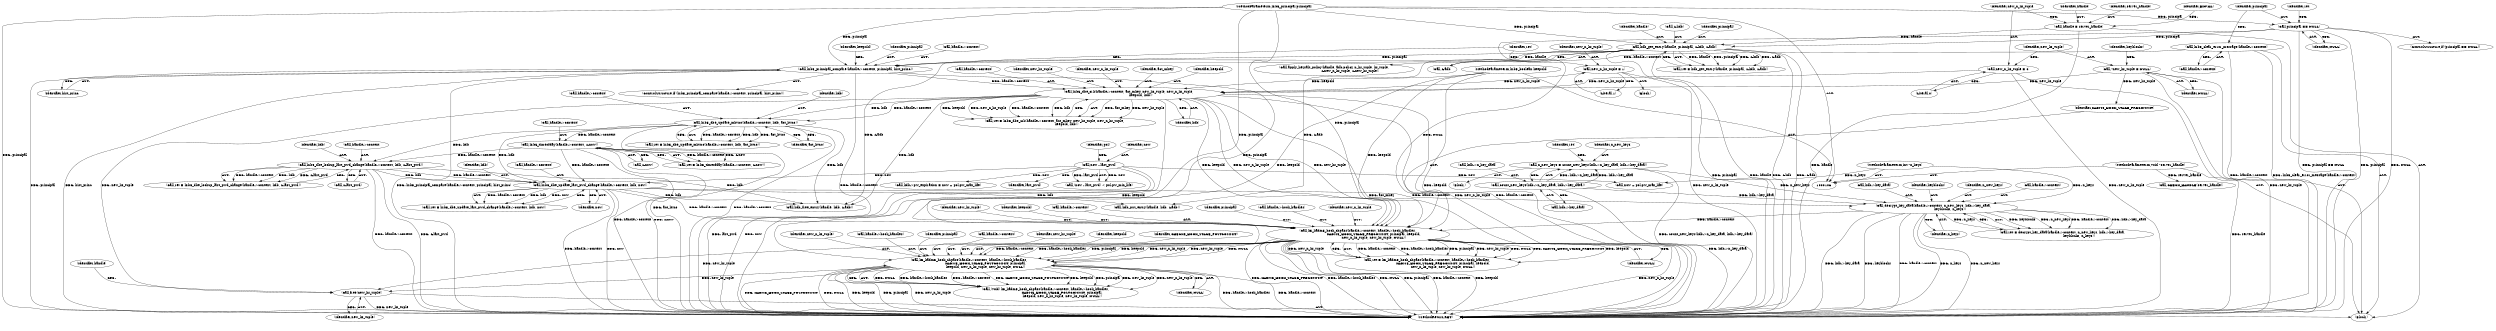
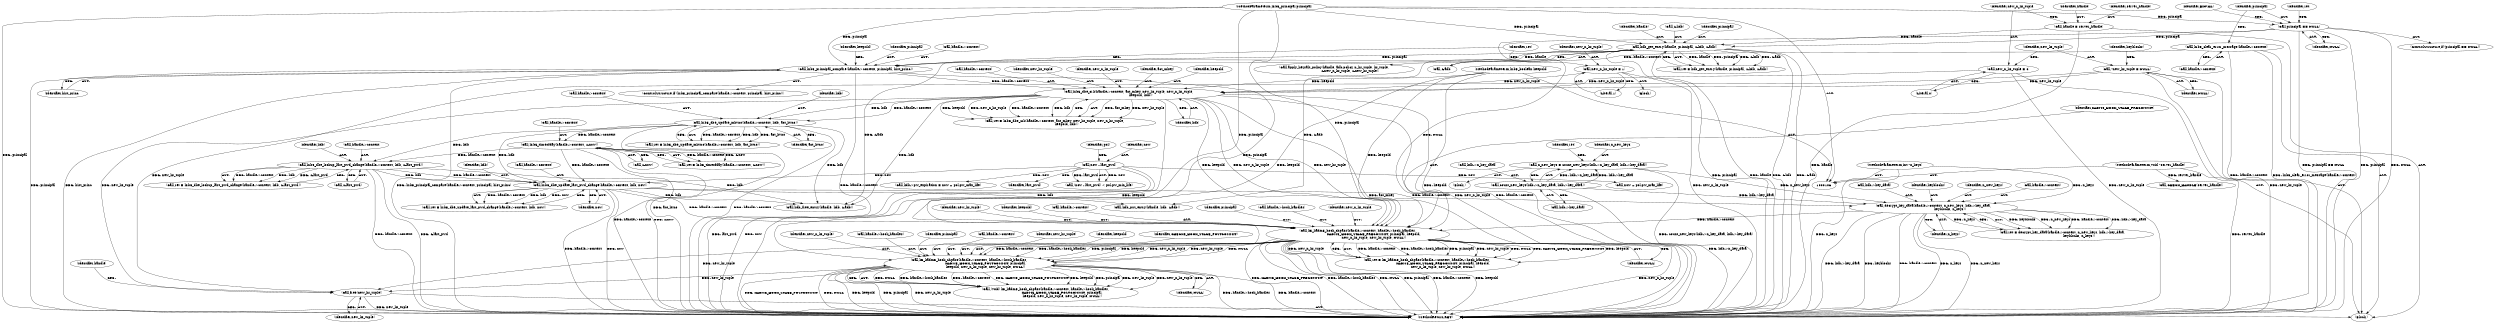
edge "(Identifier,EINVAL)" -> "(Call,handle = server_handle)": now "(Identifier,EINVAL)" -> "(Call,principal == NULL)"
edge "(Call,*new_ks_tuple = NULL)" -> "(Identifier,KADM5_HOOK_STAGE_PRECOMMIT)": now "(Call,*new_ks_tuple = NULL)" -> "(Call,free(new_ks_tuple))"
edge "(Identifier,act_kvno)" -> "(Call,krb5_dbe_update_mkvno(handle->context, kdb, act_kvno))": label "CFG: " -> "AST: "
edge "(MethodParameterIn,int *n_keys)" -> "(Call,now + pol.pw_max_life)": now "(MethodParameterIn,int *n_keys)" -> "(MethodReturn,RET)"
